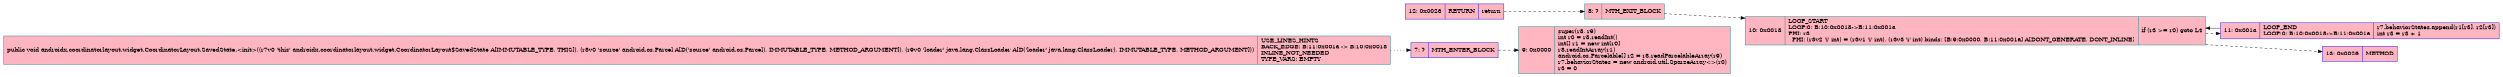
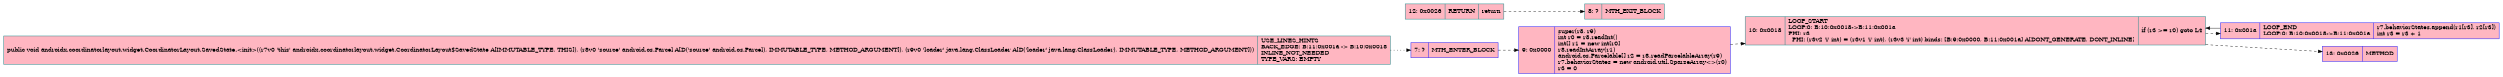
node "12: 0x0026": color blue -> teal
edge "8: ?" -> "10: 0x0018": now "9: 0x0000" -> "10: 0x0018"
node "9: 0x0000": color teal -> blue
